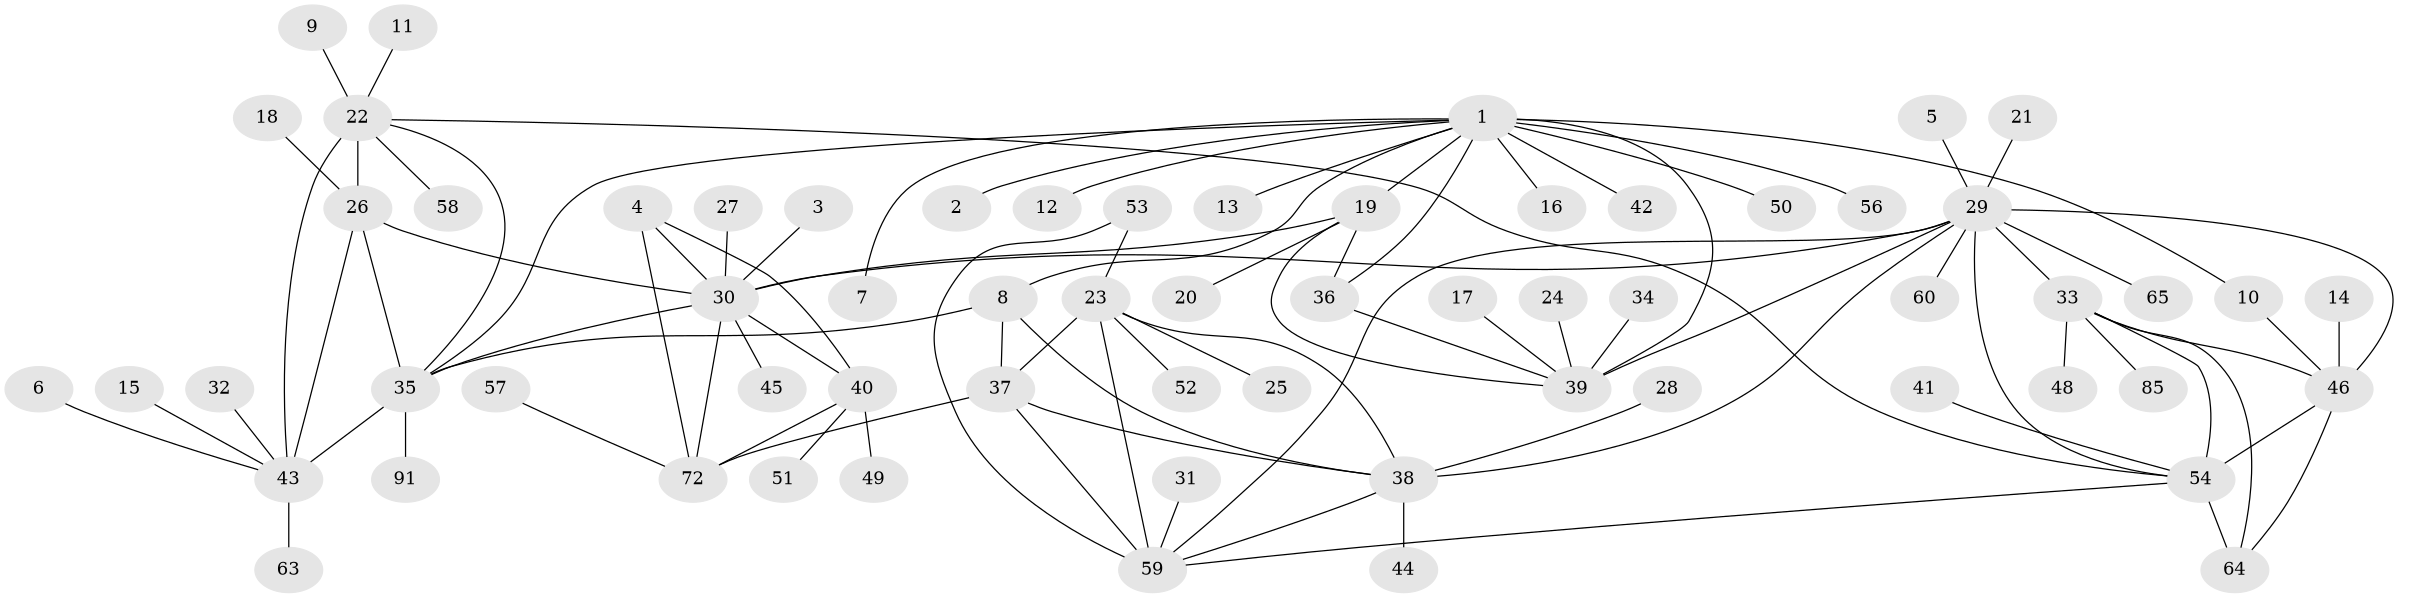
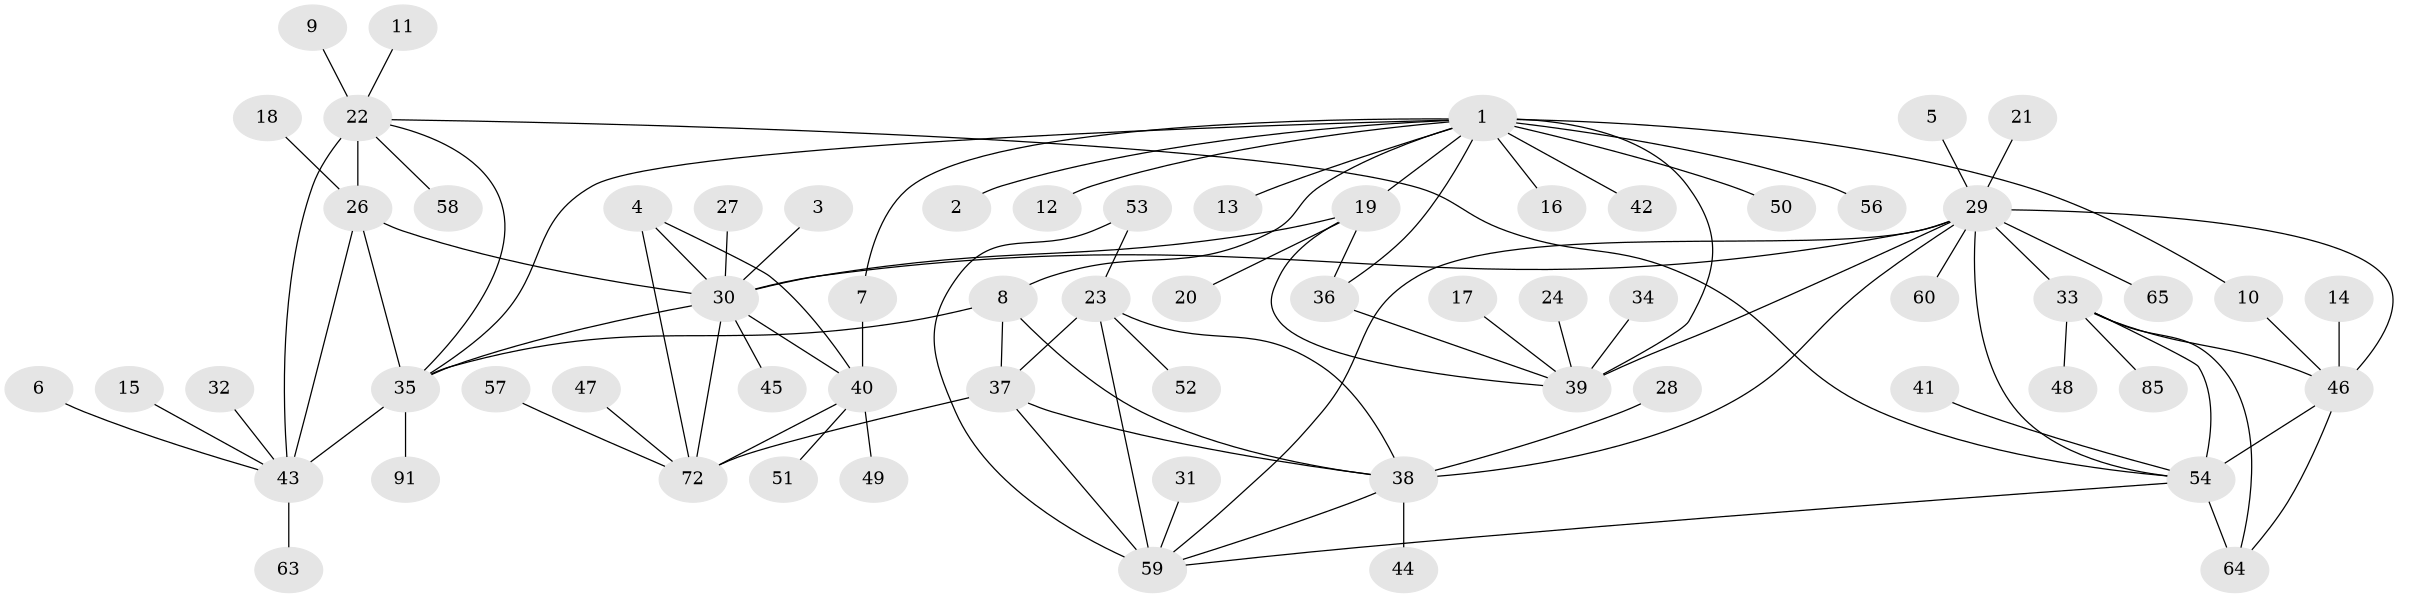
edge "7" -- "40": added
node "47": added
node "25": removed
